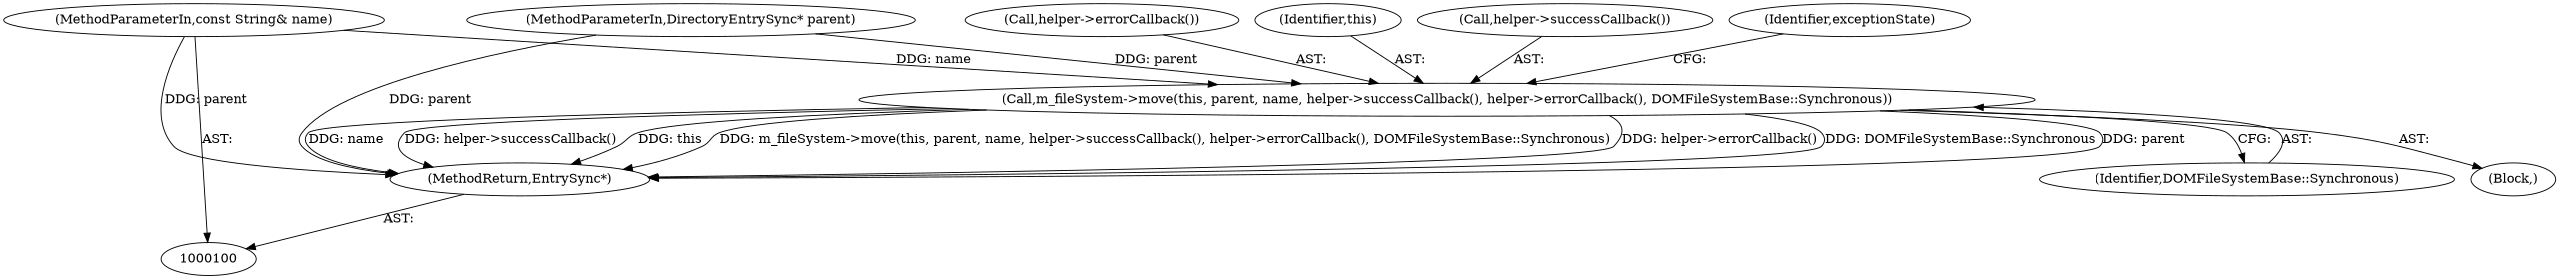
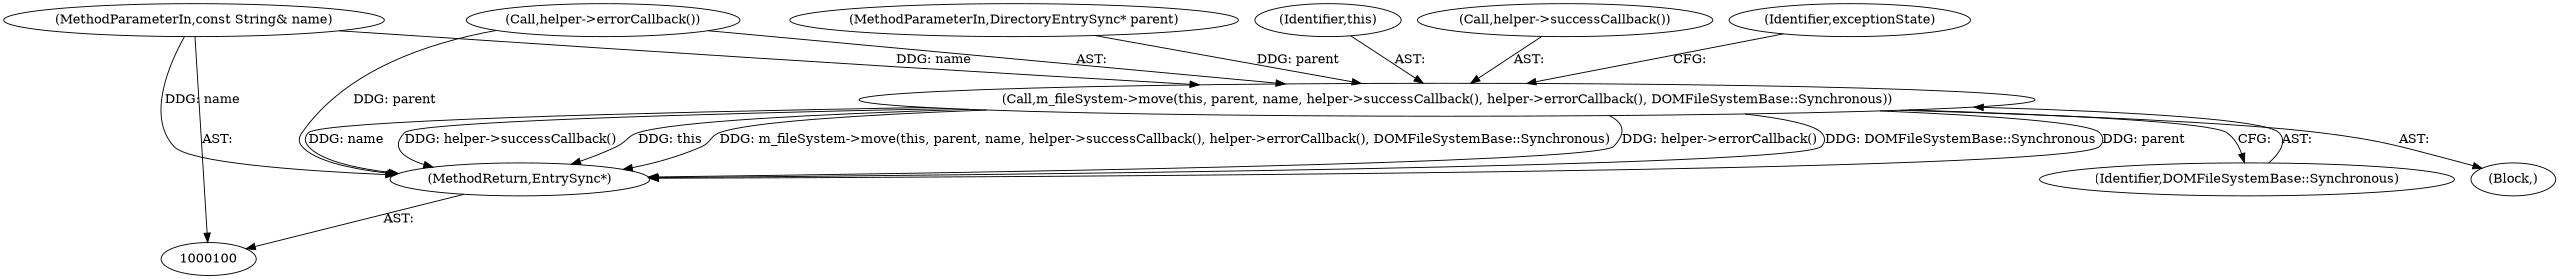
edge "(MethodParameterIn,DirectoryEntrySync* parent)" -> "(MethodReturn,EntrySync*)": now "(Call,helper->errorCallback())" -> "(MethodReturn,EntrySync*)"
edge "(MethodParameterIn,const String& name)" -> "(MethodReturn,EntrySync*)": label "DDG: parent" -> "DDG: name"
